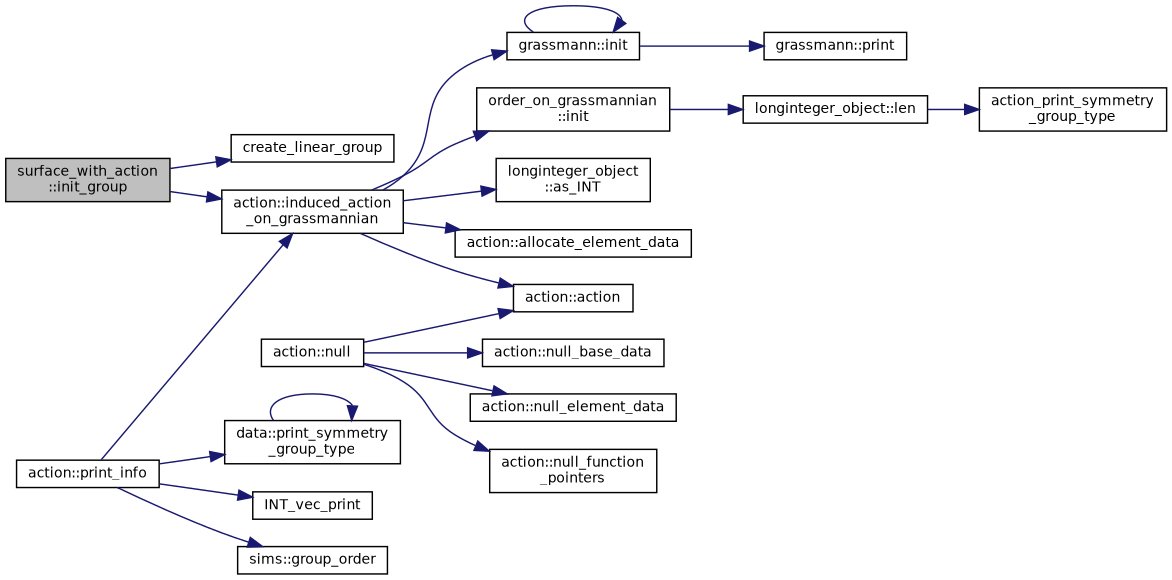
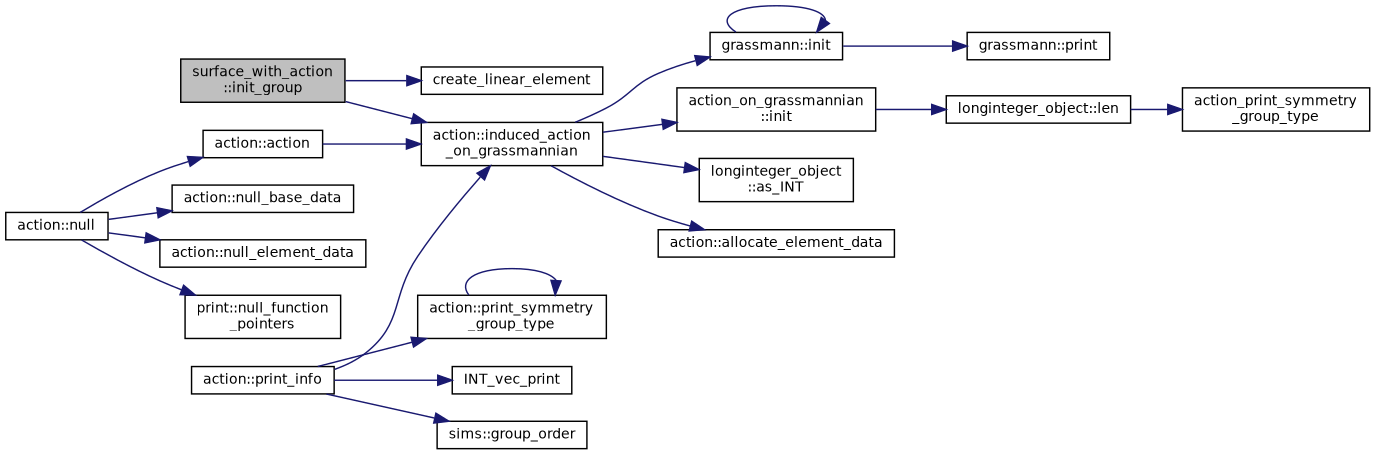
node "order_on_grassmannian ::init": label "order_on_grassmannian ::init" -> "action_on_grassmannian ::init"
node "create_linear_group": label "create_linear_group" -> "create_linear_element"
edge "action::induced_action _on_grassmannian" -> "action::action": reversed
node "data::print_symmetry _group_type": label "data::print_symmetry _group_type" -> "action::print_symmetry _group_type"
node "action::null_function _pointers": label "action::null_function _pointers" -> "print::null_function _pointers"
